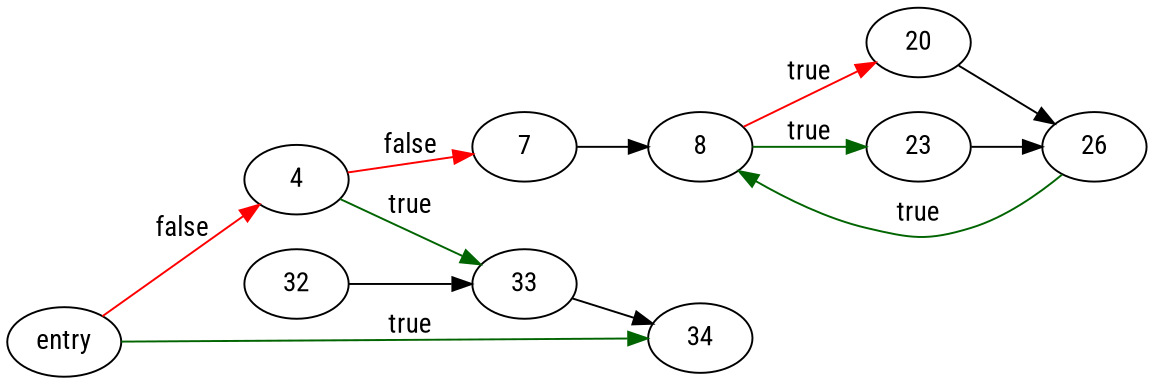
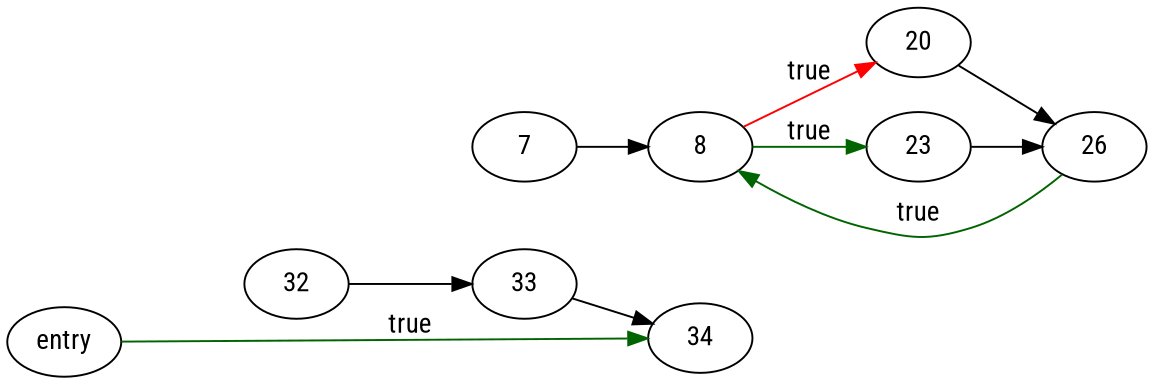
node "4": removed
